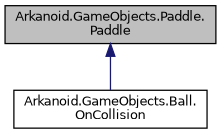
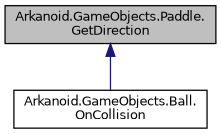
node "Arkanoid.GameObjects.Paddle. Paddle": label "Arkanoid.GameObjects.Paddle. Paddle" -> "Arkanoid.GameObjects.Paddle. GetDirection"
